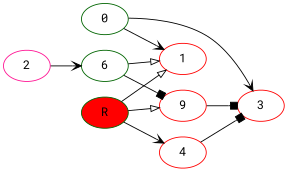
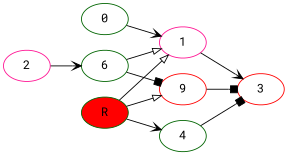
edge "0" -> "3": now "1" -> "3"
node "1": color red -> deeppink
node "4": color red -> darkgreen
